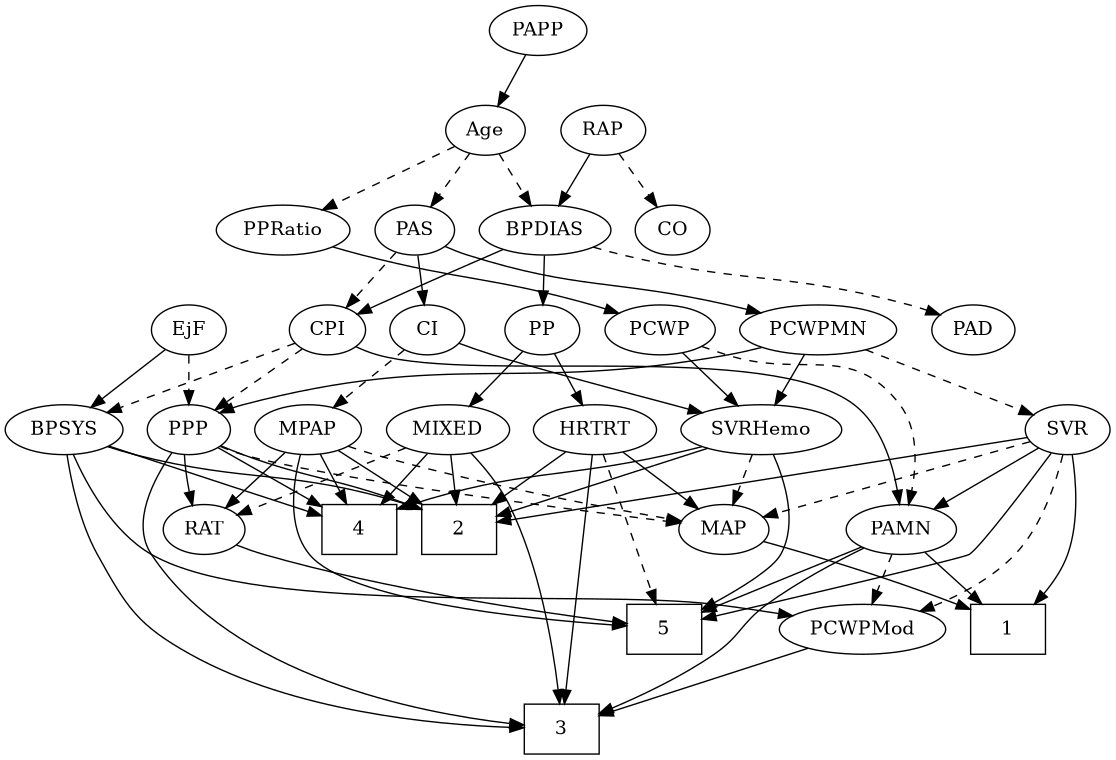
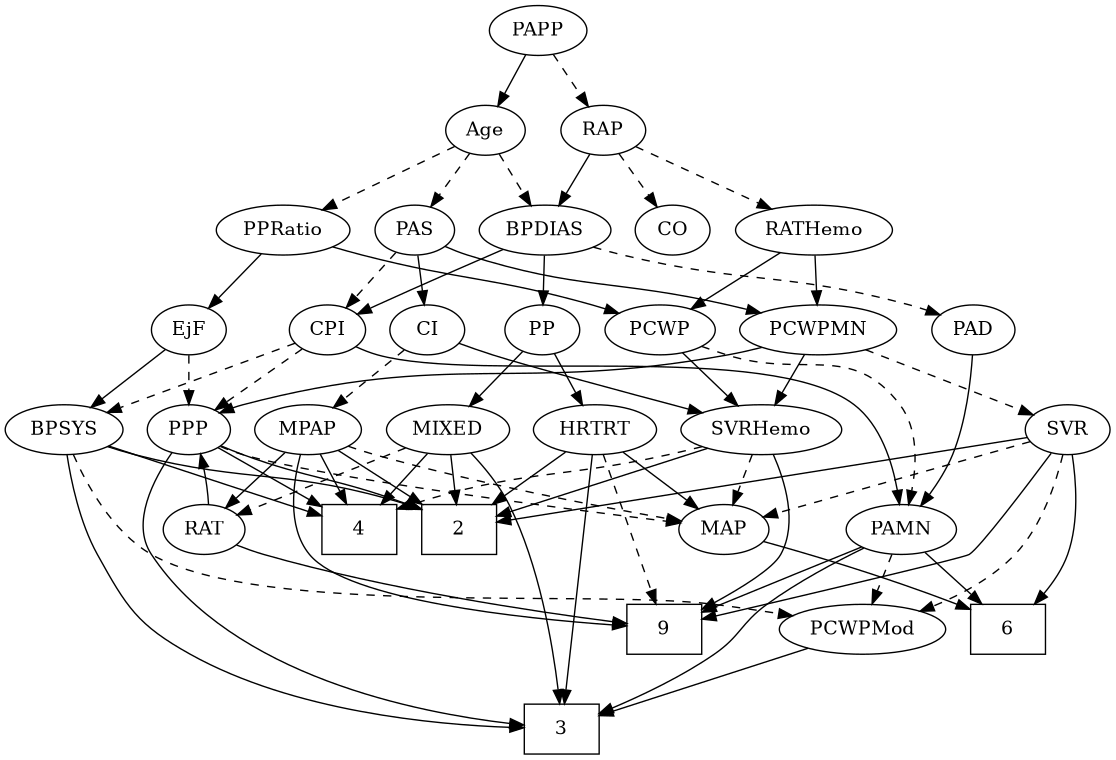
edge "PAPP" -> "RAP": added
node "RATHemo": added
edge "PPRatio" -> "EjF": added
edge "SVRHemo" -> "4": style solid -> dashed
edge "SVR" -> "PAMN": now "PAD" -> "PAMN"
edge "PPP" -> "RAT": reversed
edge "BPSYS" -> "PCWPMod": style solid -> dashed
node "5": label "5" -> "9"
node "1": label "1" -> "6"
